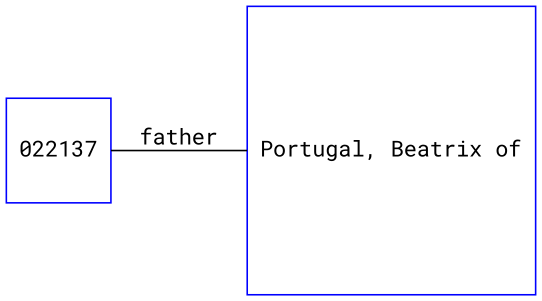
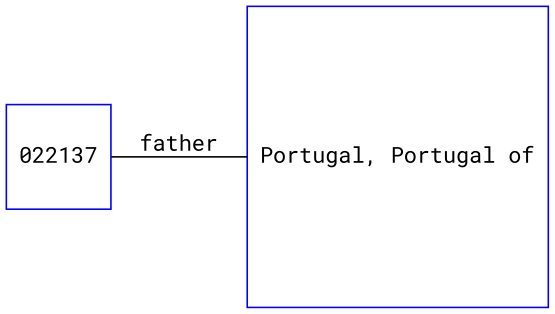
node "Portugal, Beatrix of": label "Portugal, Beatrix of" -> "Portugal, Portugal of"
